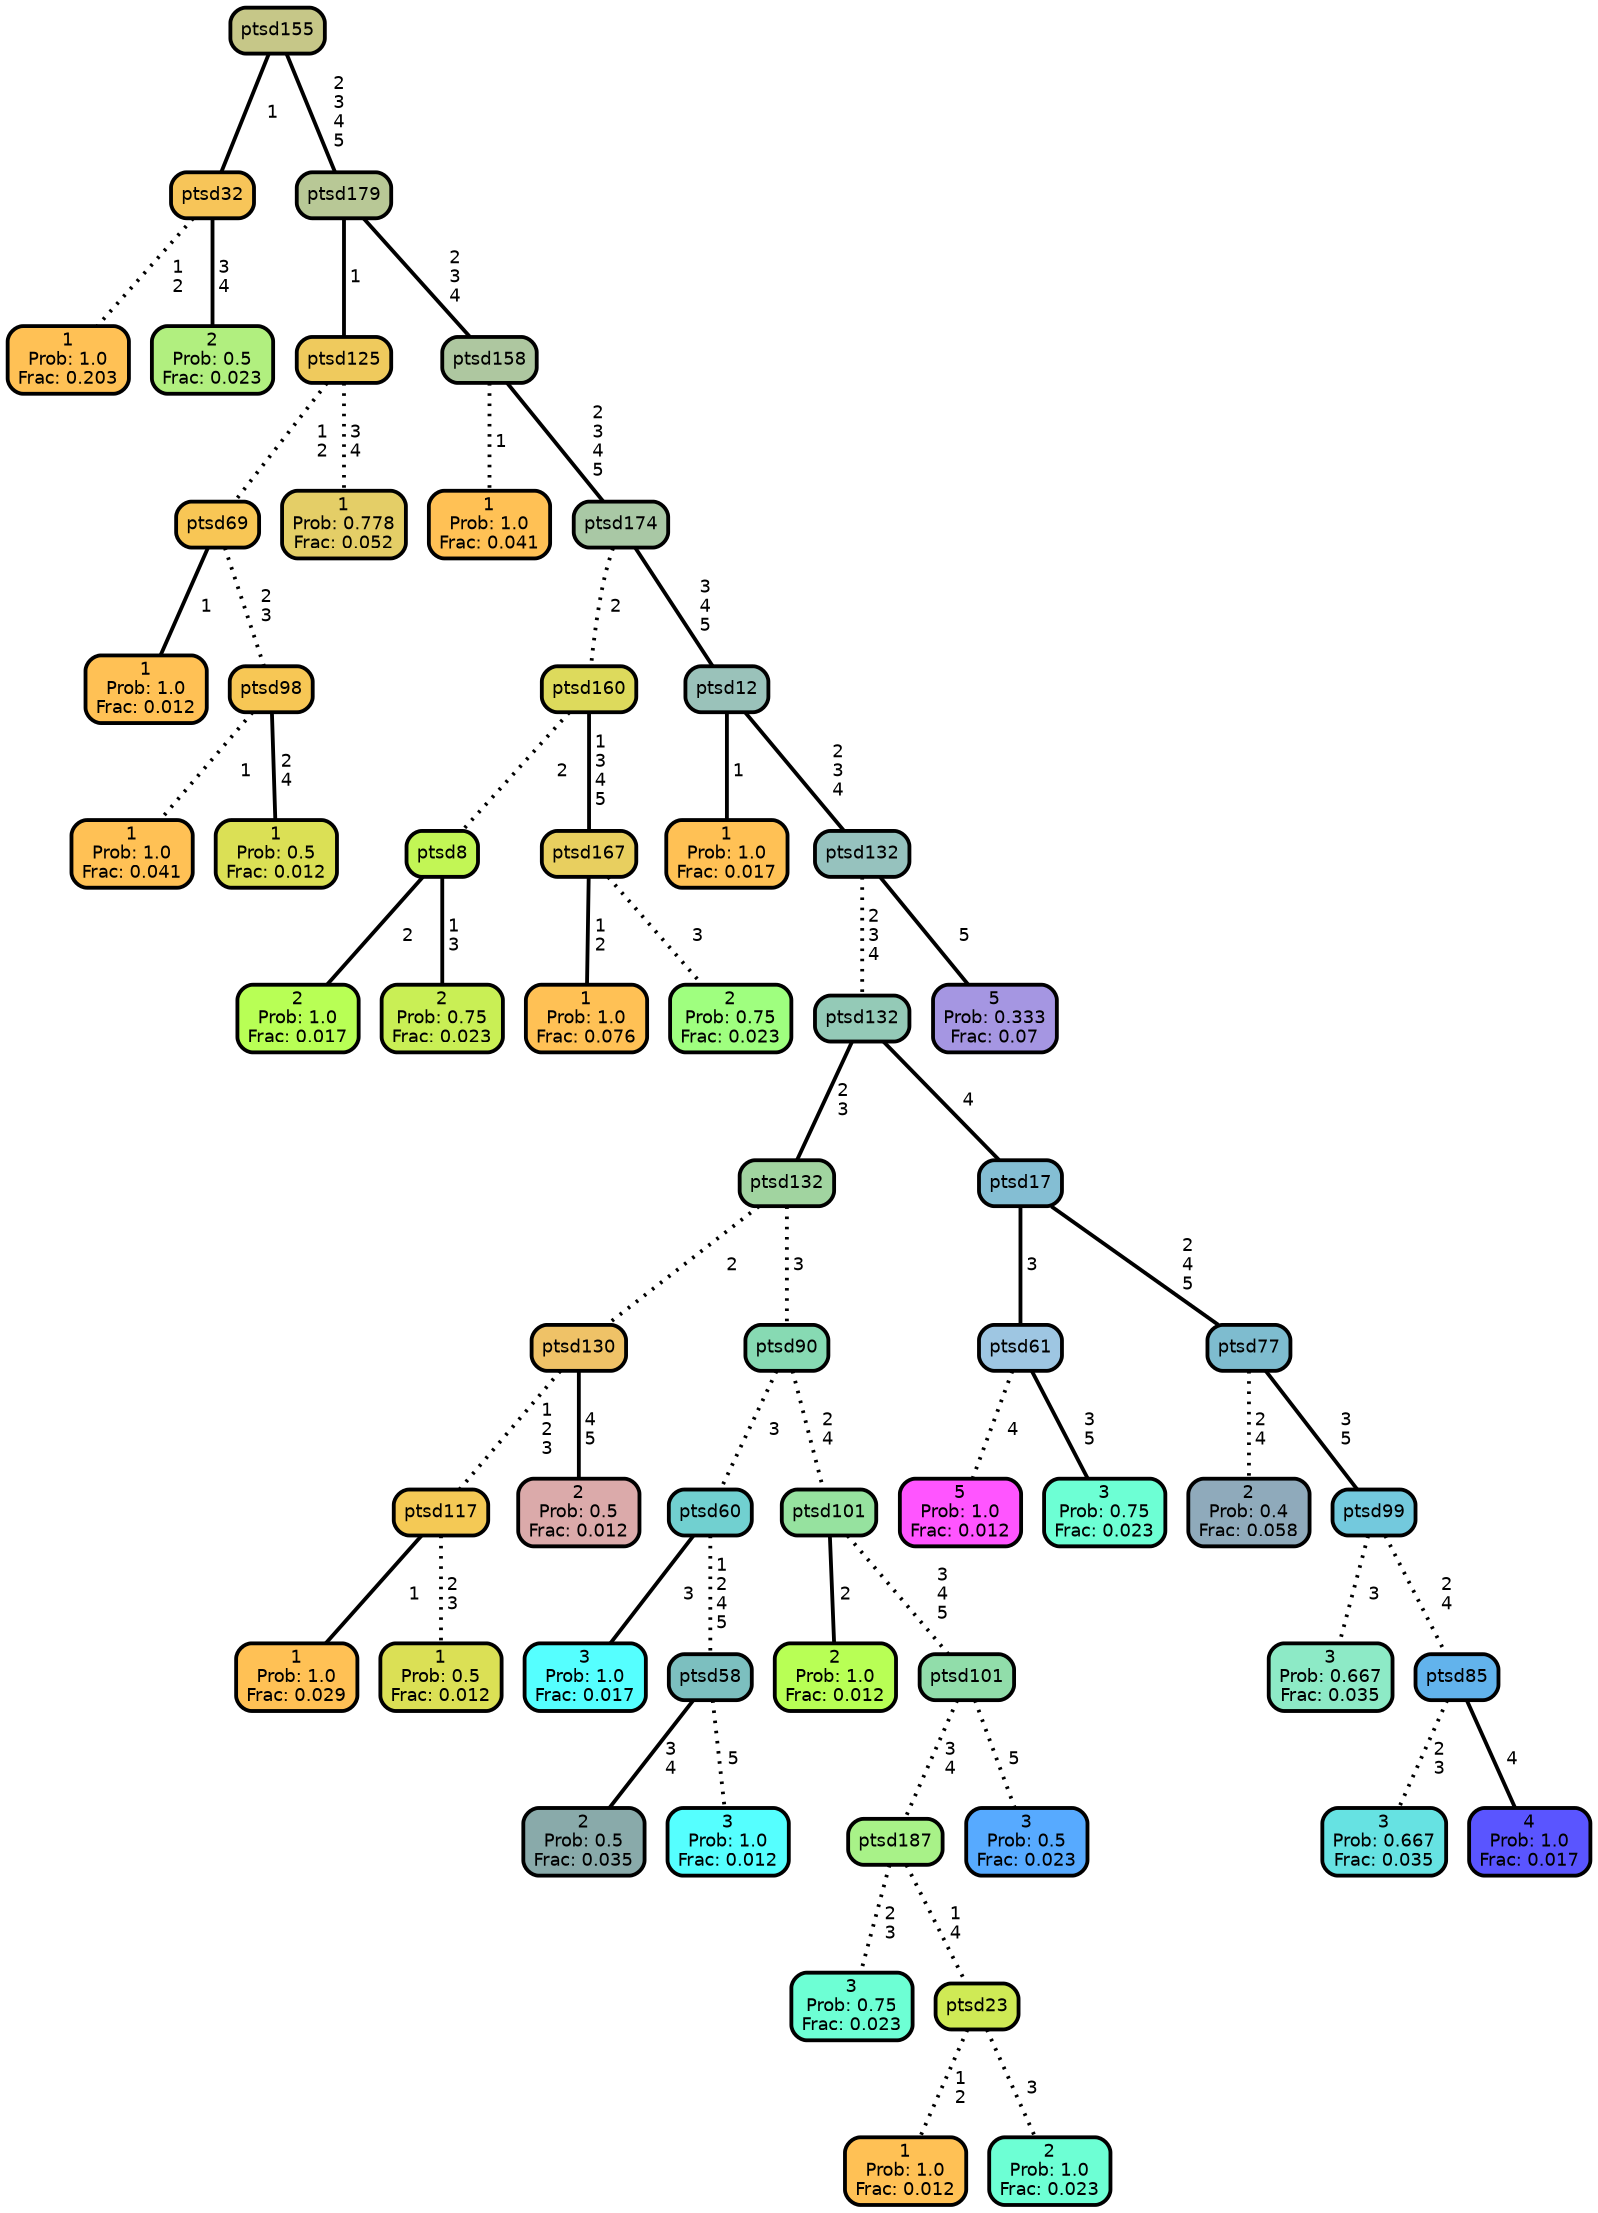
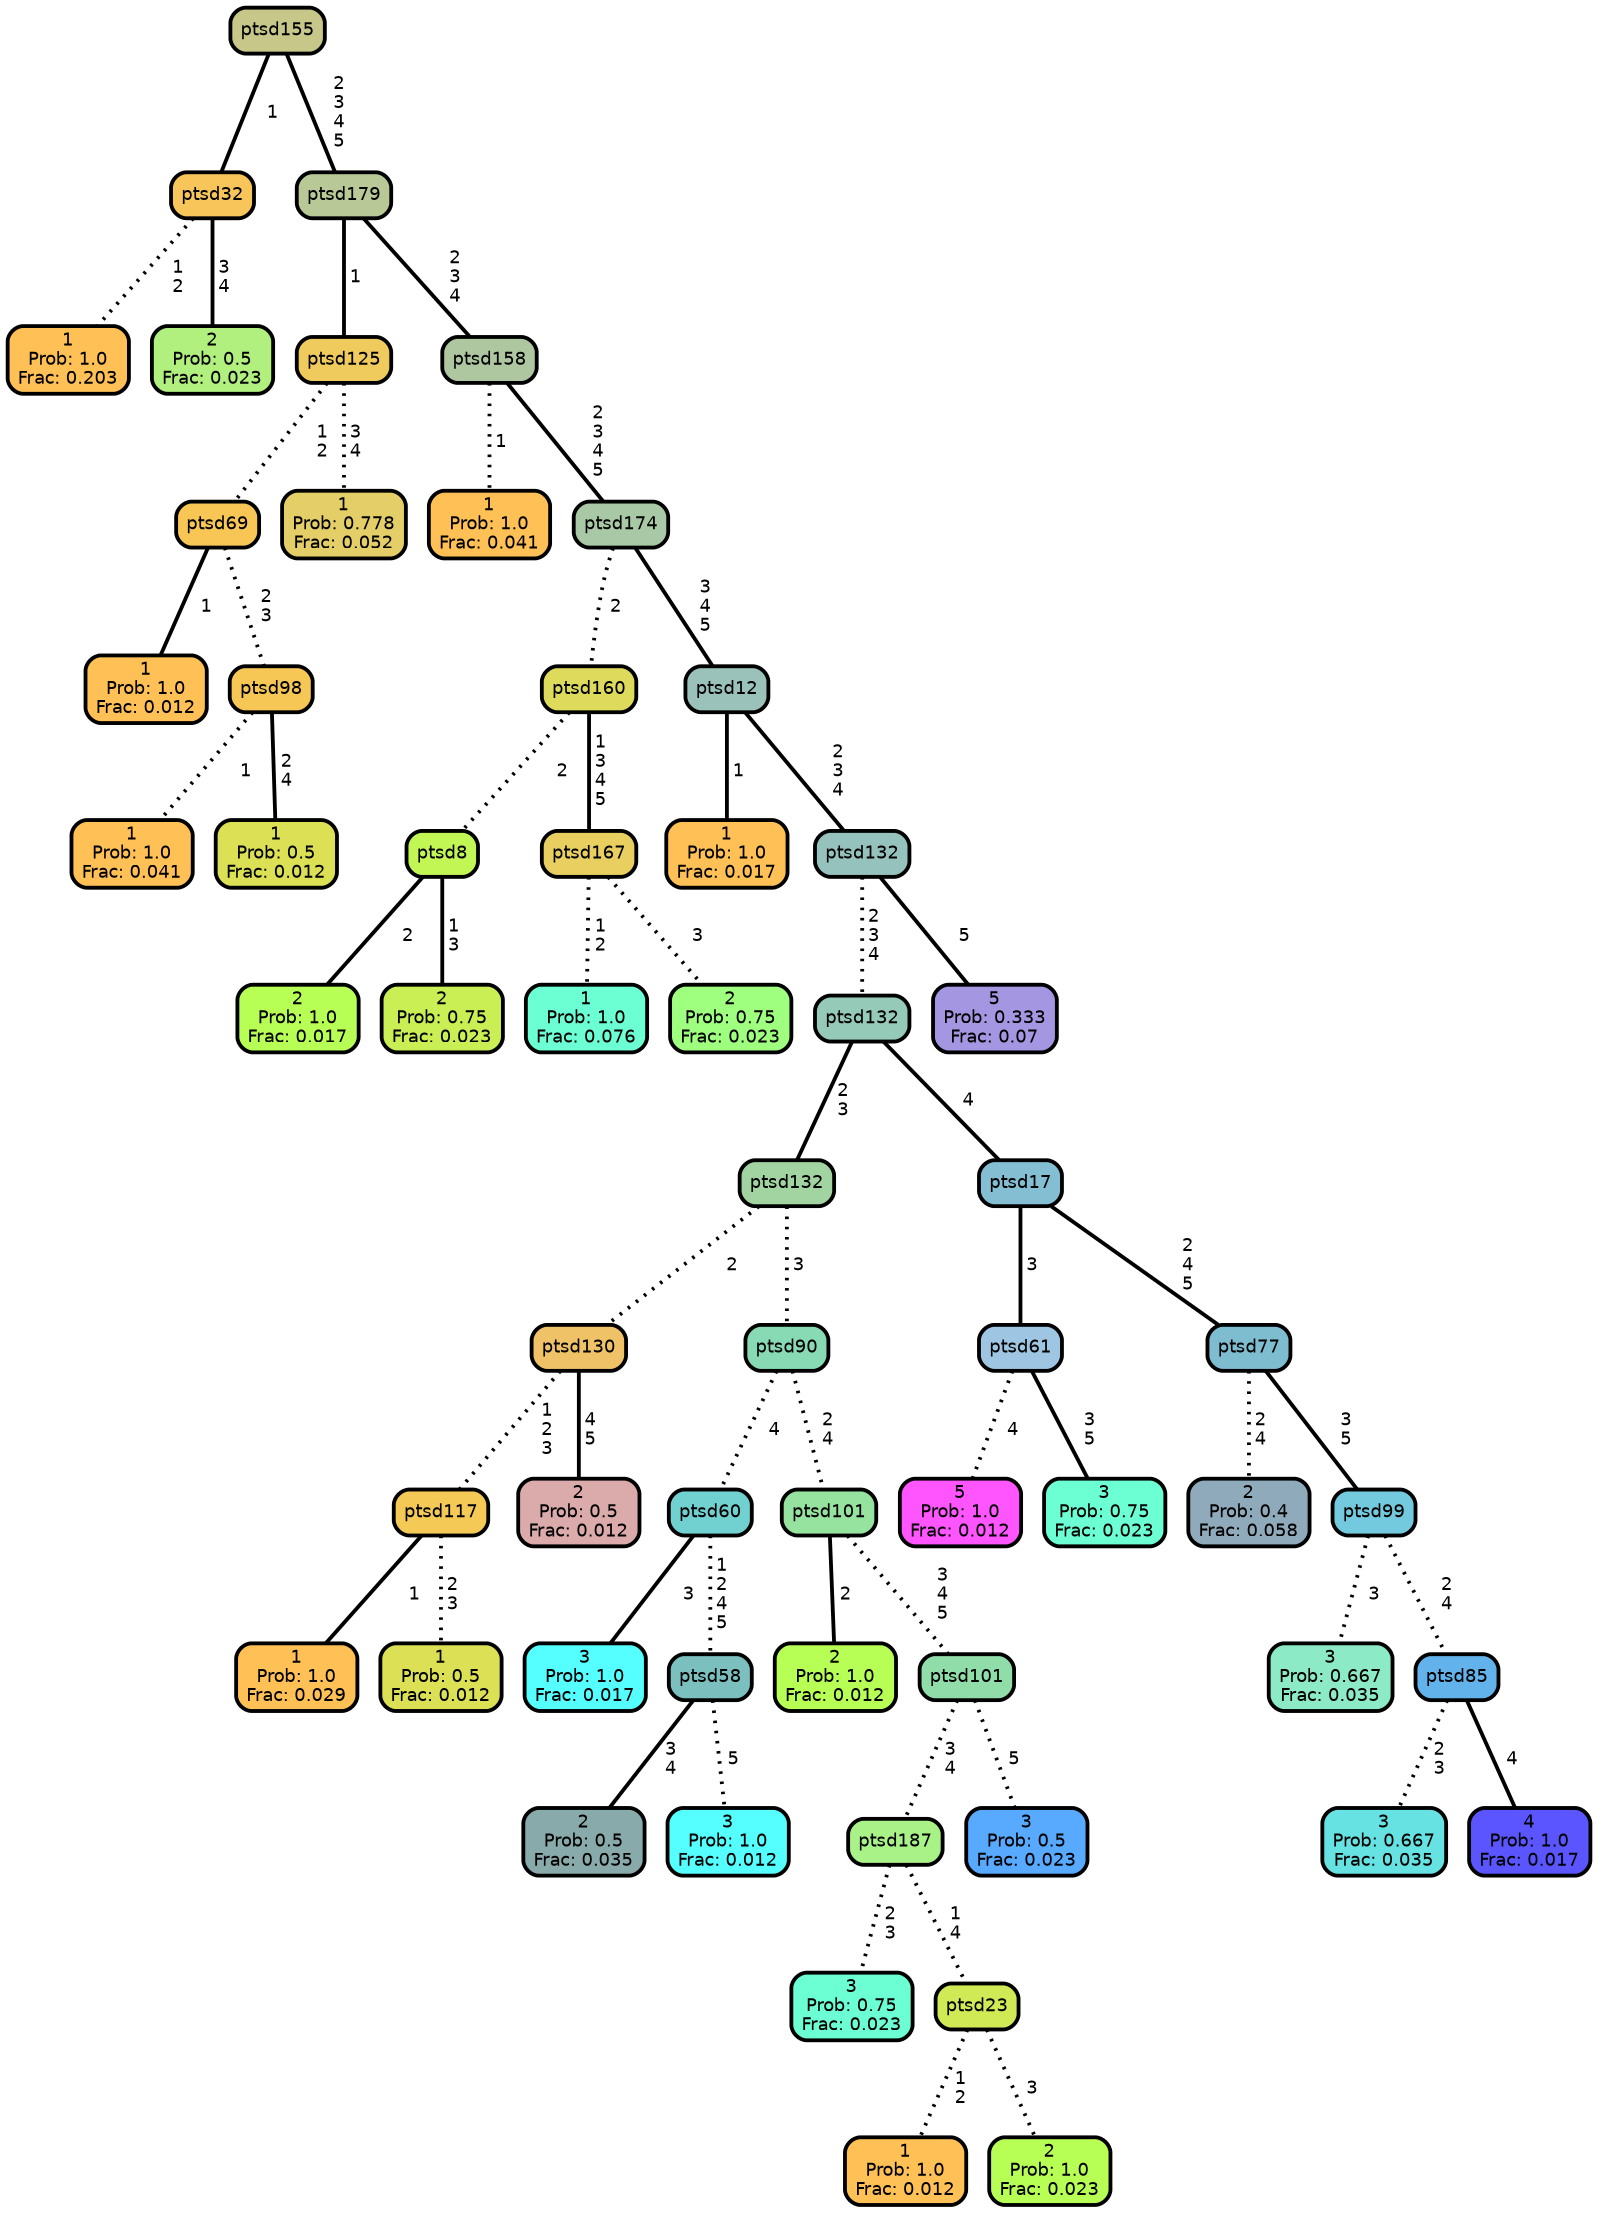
edge "ptsd167" -- "1 Prob: 1.0 Frac: 0.076": style bold -> dotted
node "1 Prob: 1.0 Frac: 0.076": fillcolor #ffc155 -> #6dffd4
edge "ptsd90" -- "ptsd60": label " 3" -> " 4"
node "2 Prob: 1.0 Frac: 0.023": fillcolor #6dffd4 -> #b8ff55
